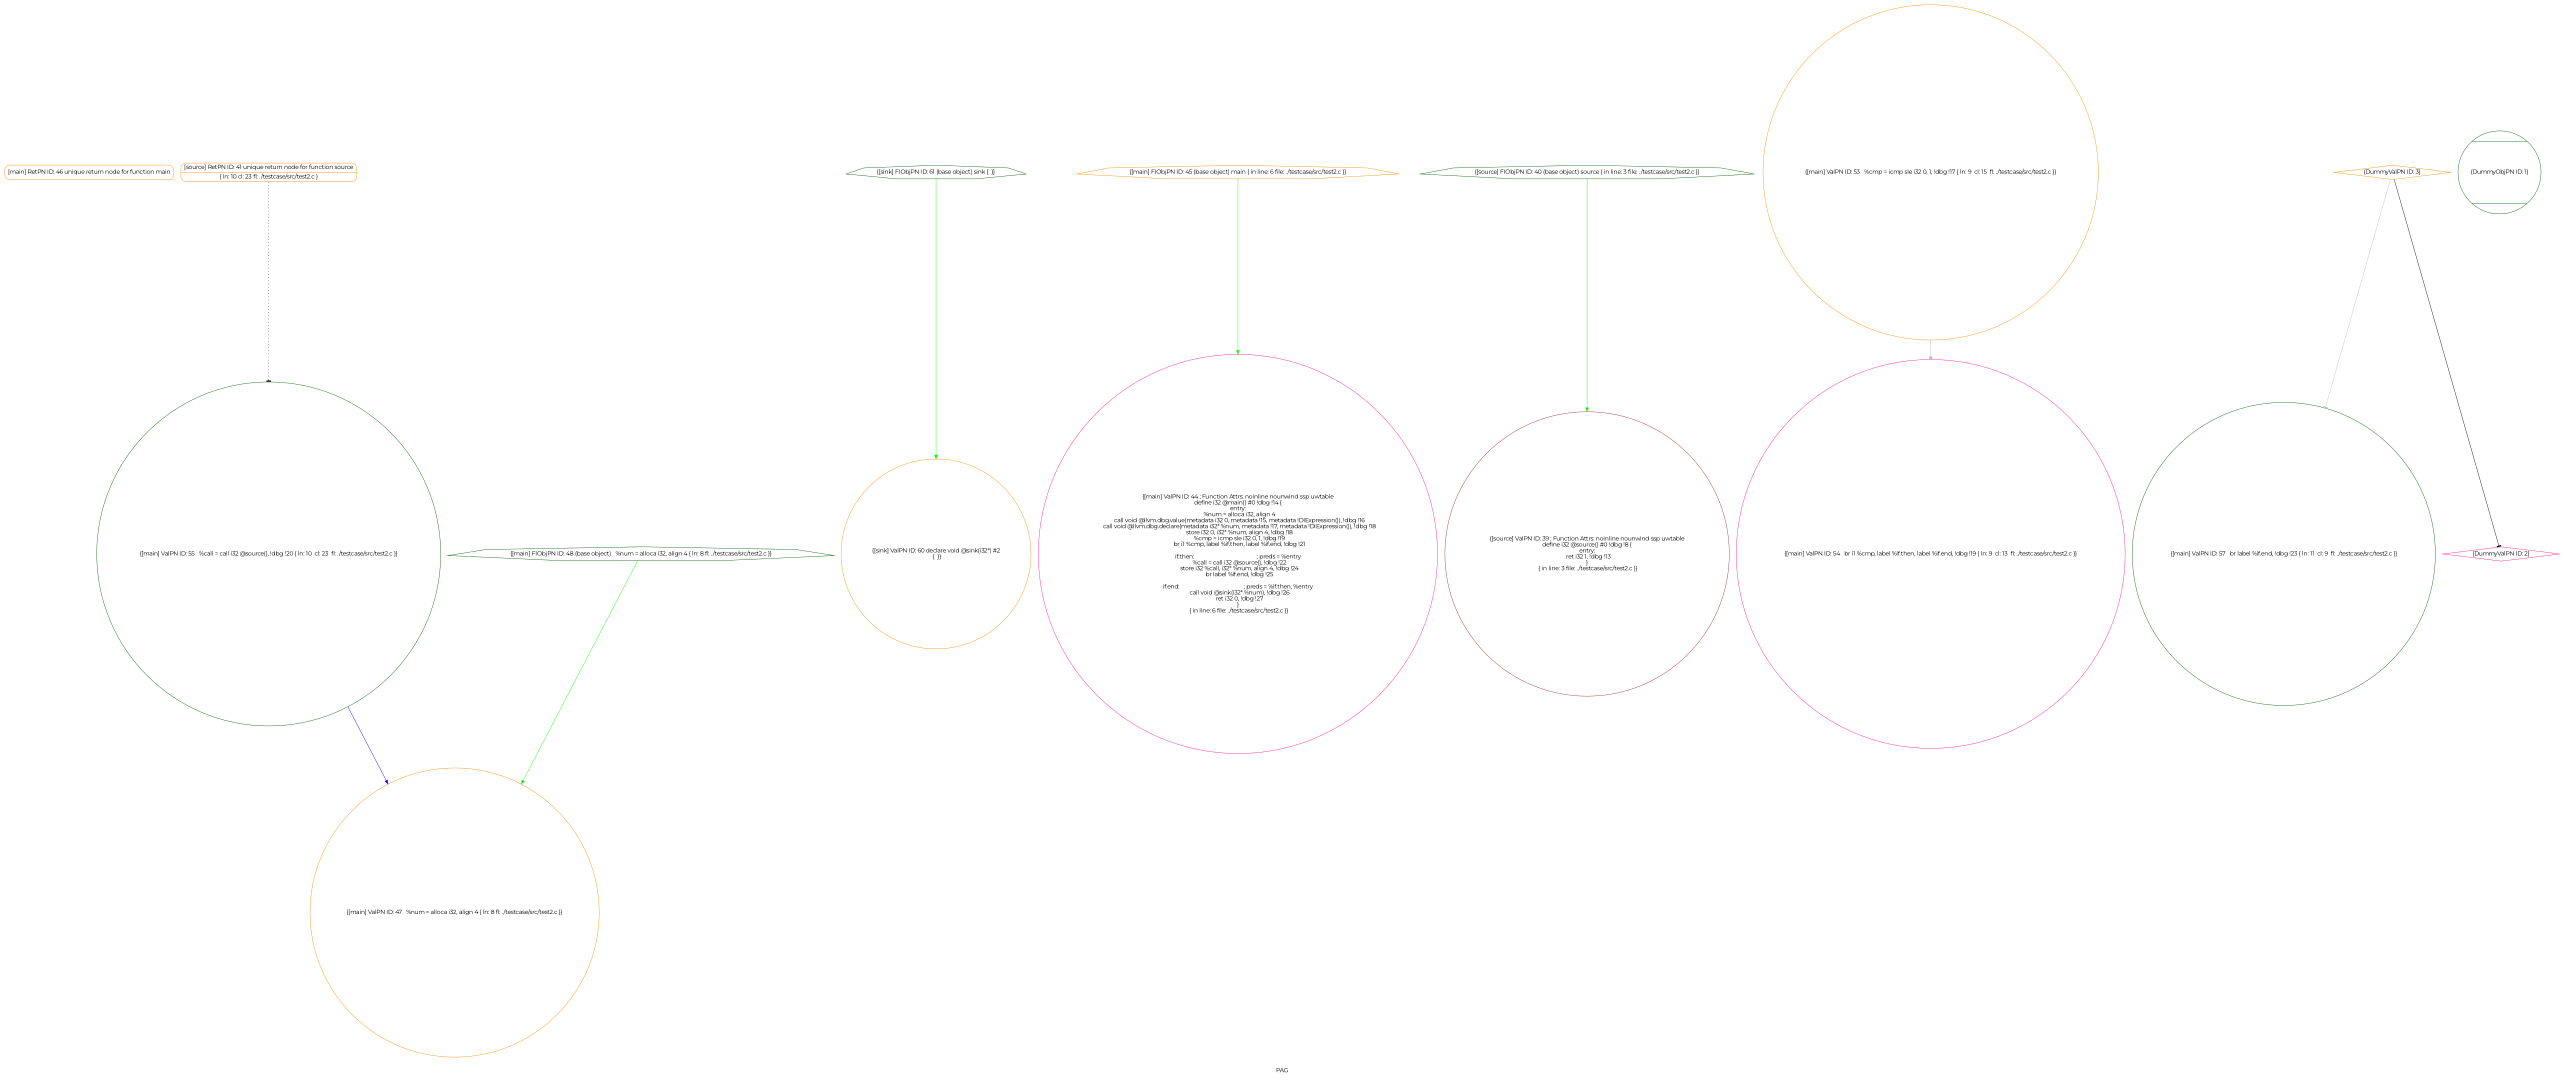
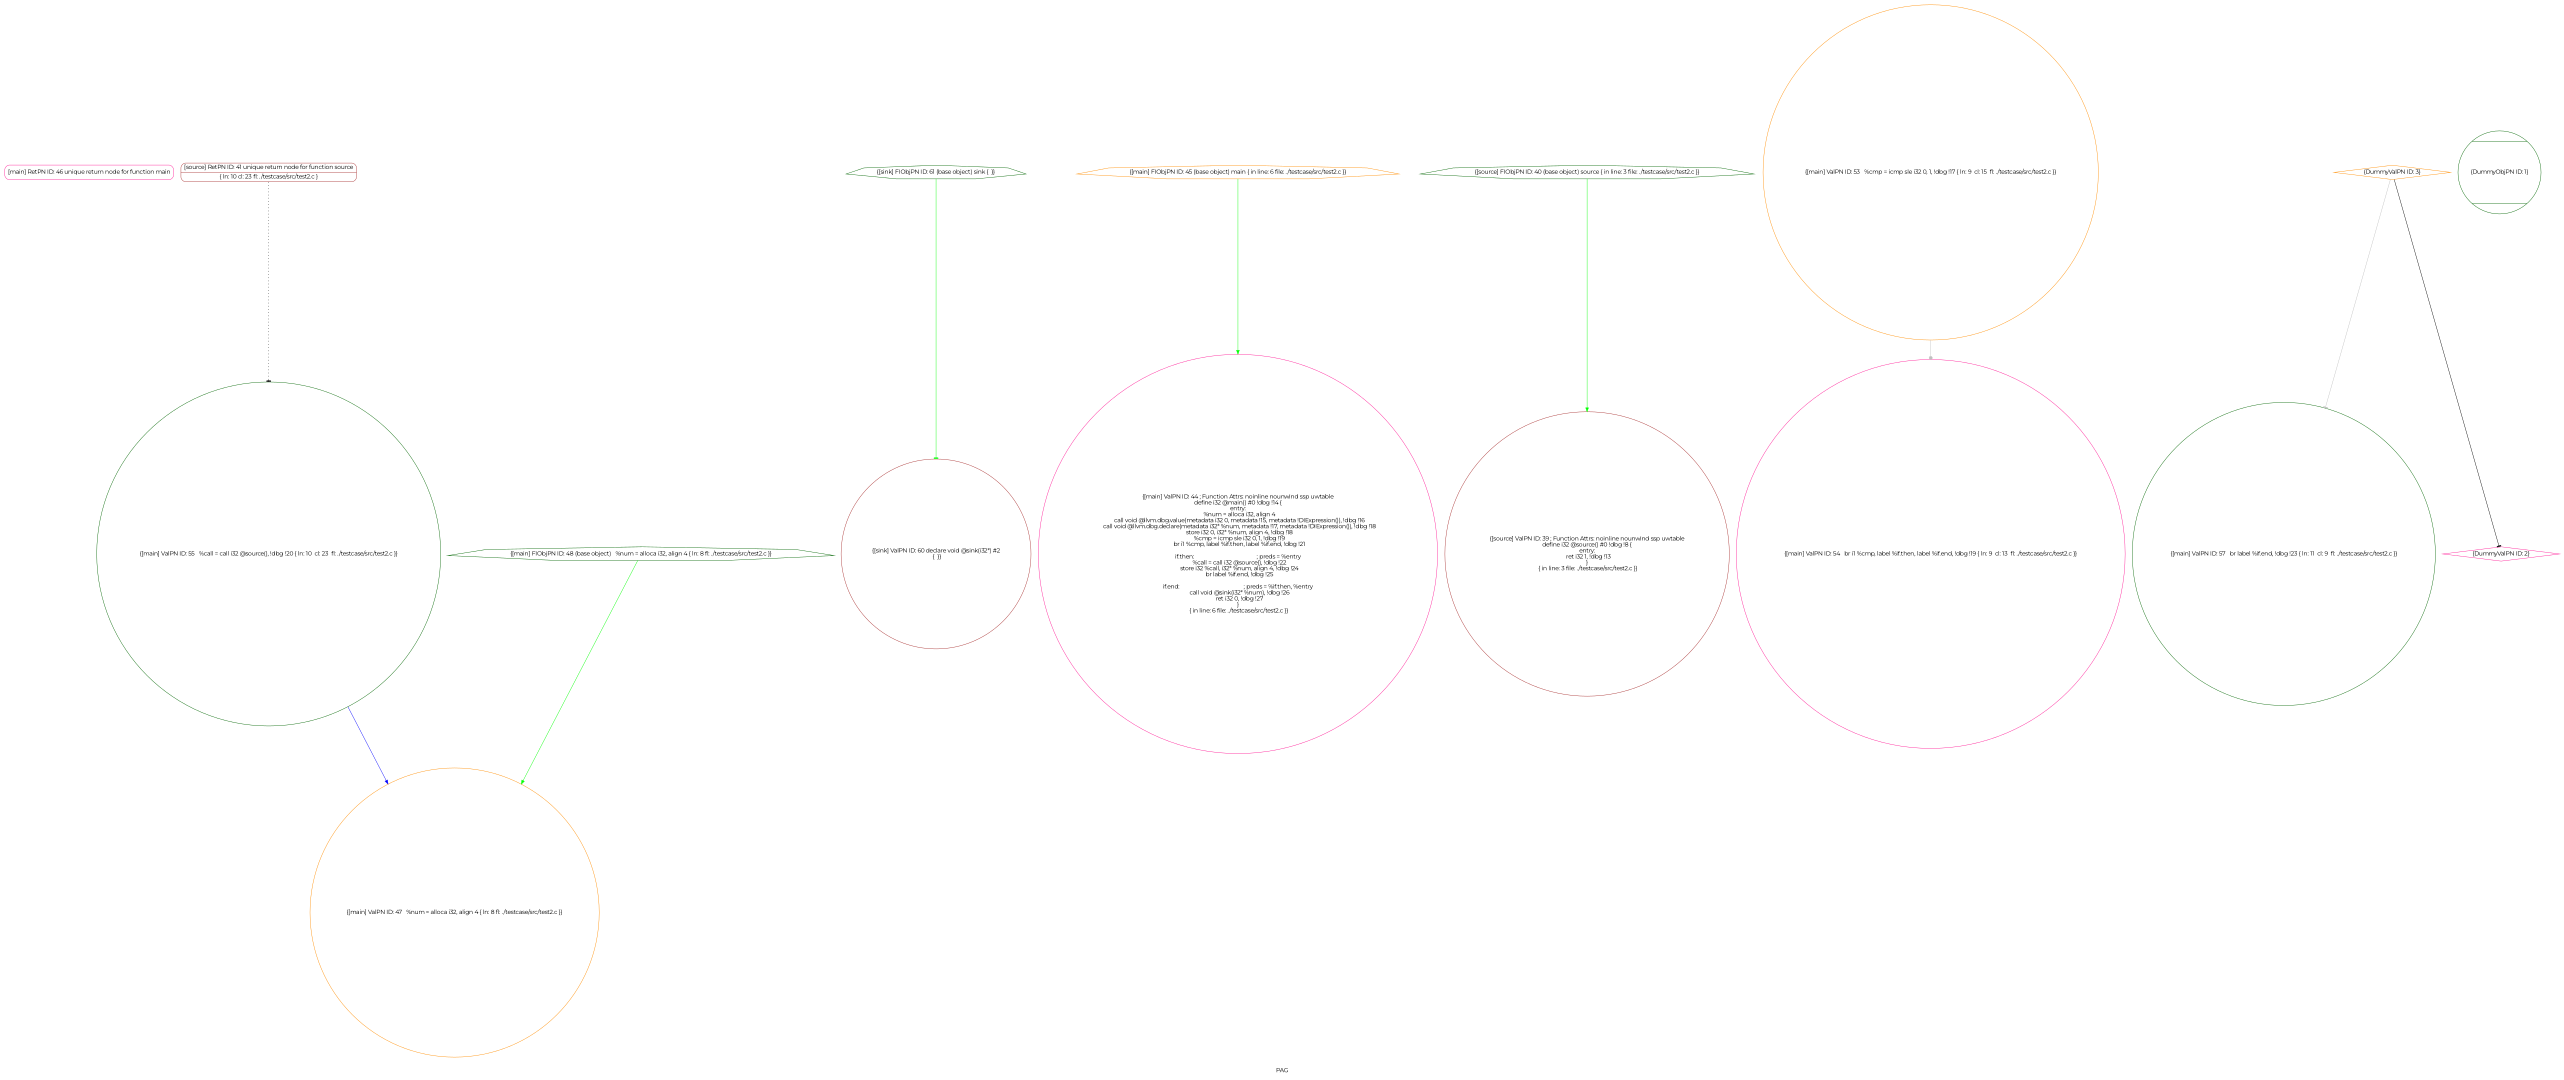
node "[main] RetPN ID: 46 unique return node for function main": color darkorange -> deeppink
node "[source] RetPN ID: 41 unique return node for function source": color darkorange -> brown
edge "{[sink] FIObjPN ID: 61 (base object) sink {  }}" -> "{[sink] ValPN ID: 60 declare void @sink(i32*) #2 {  }}": arrowhead normal -> tee
node "{[sink] ValPN ID: 60 declare void @sink(i32*) #2 {  }}": color darkorange -> brown
